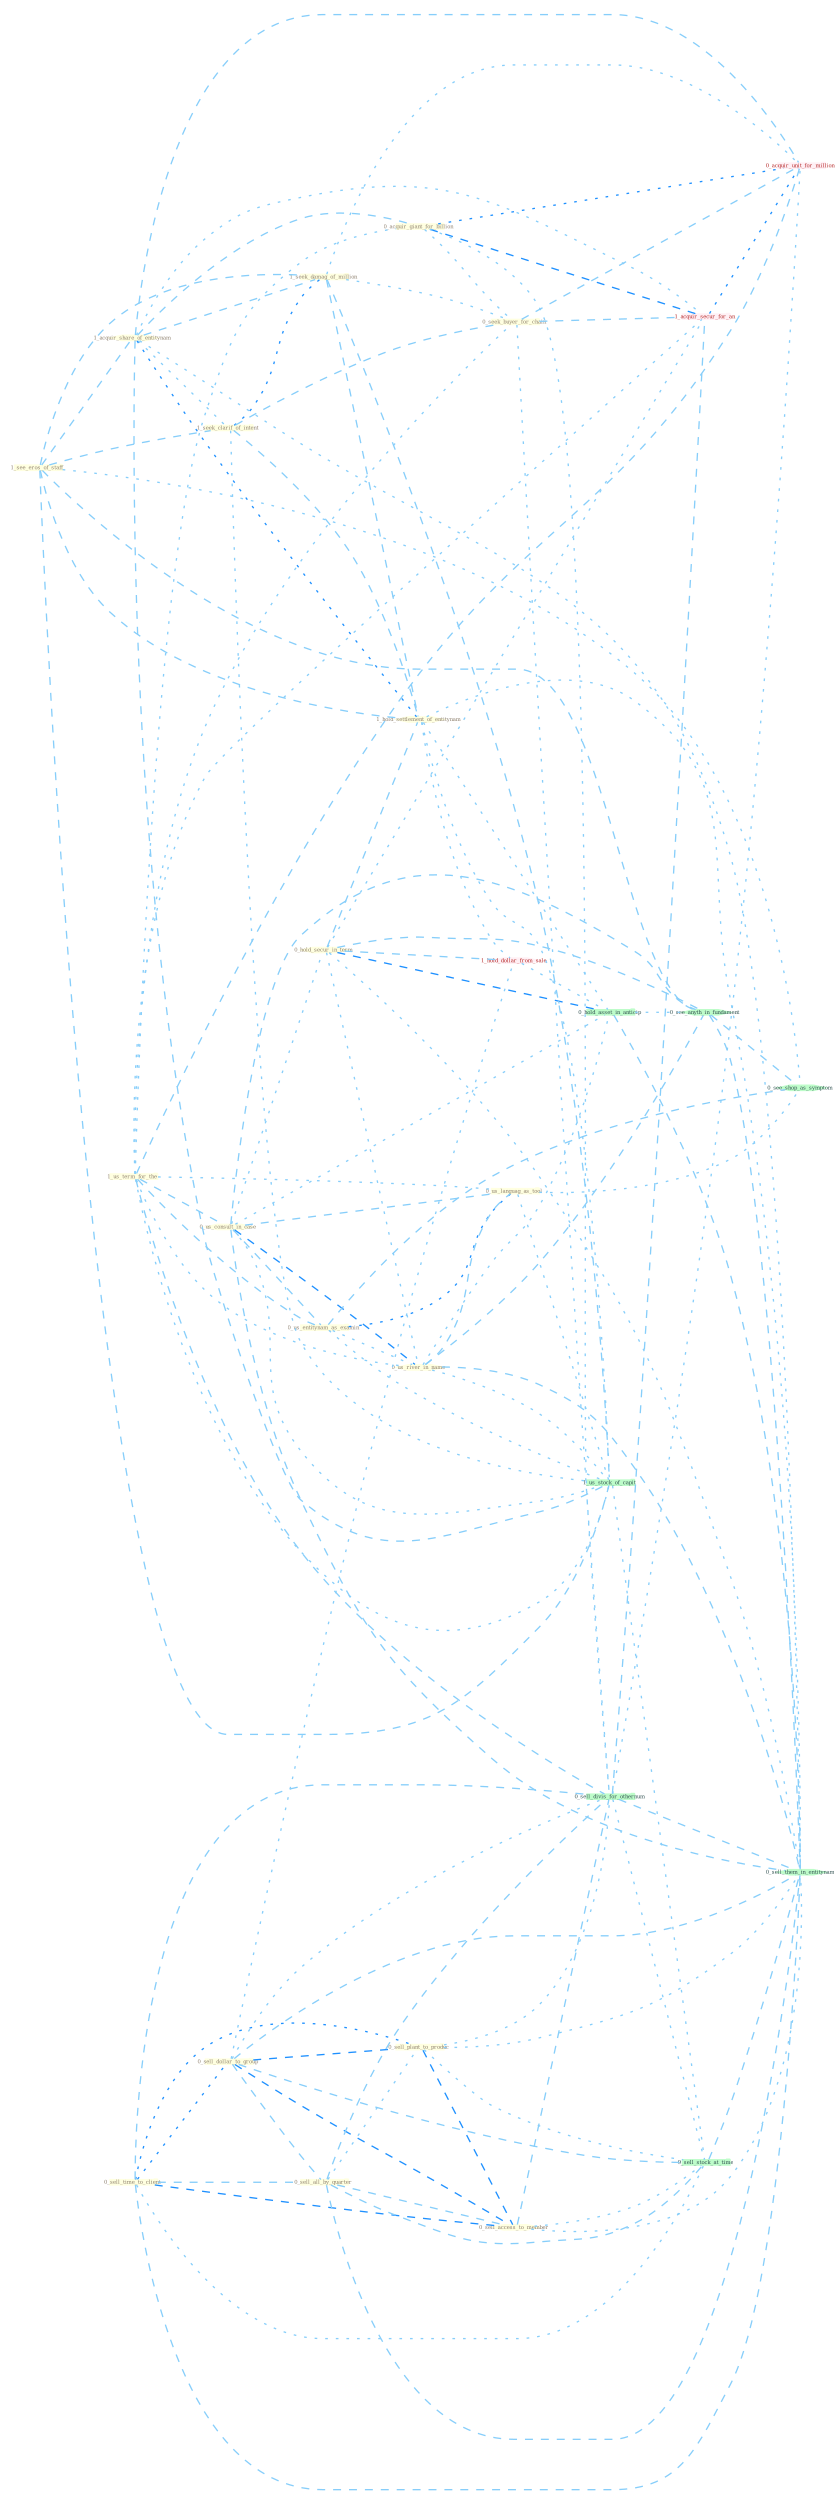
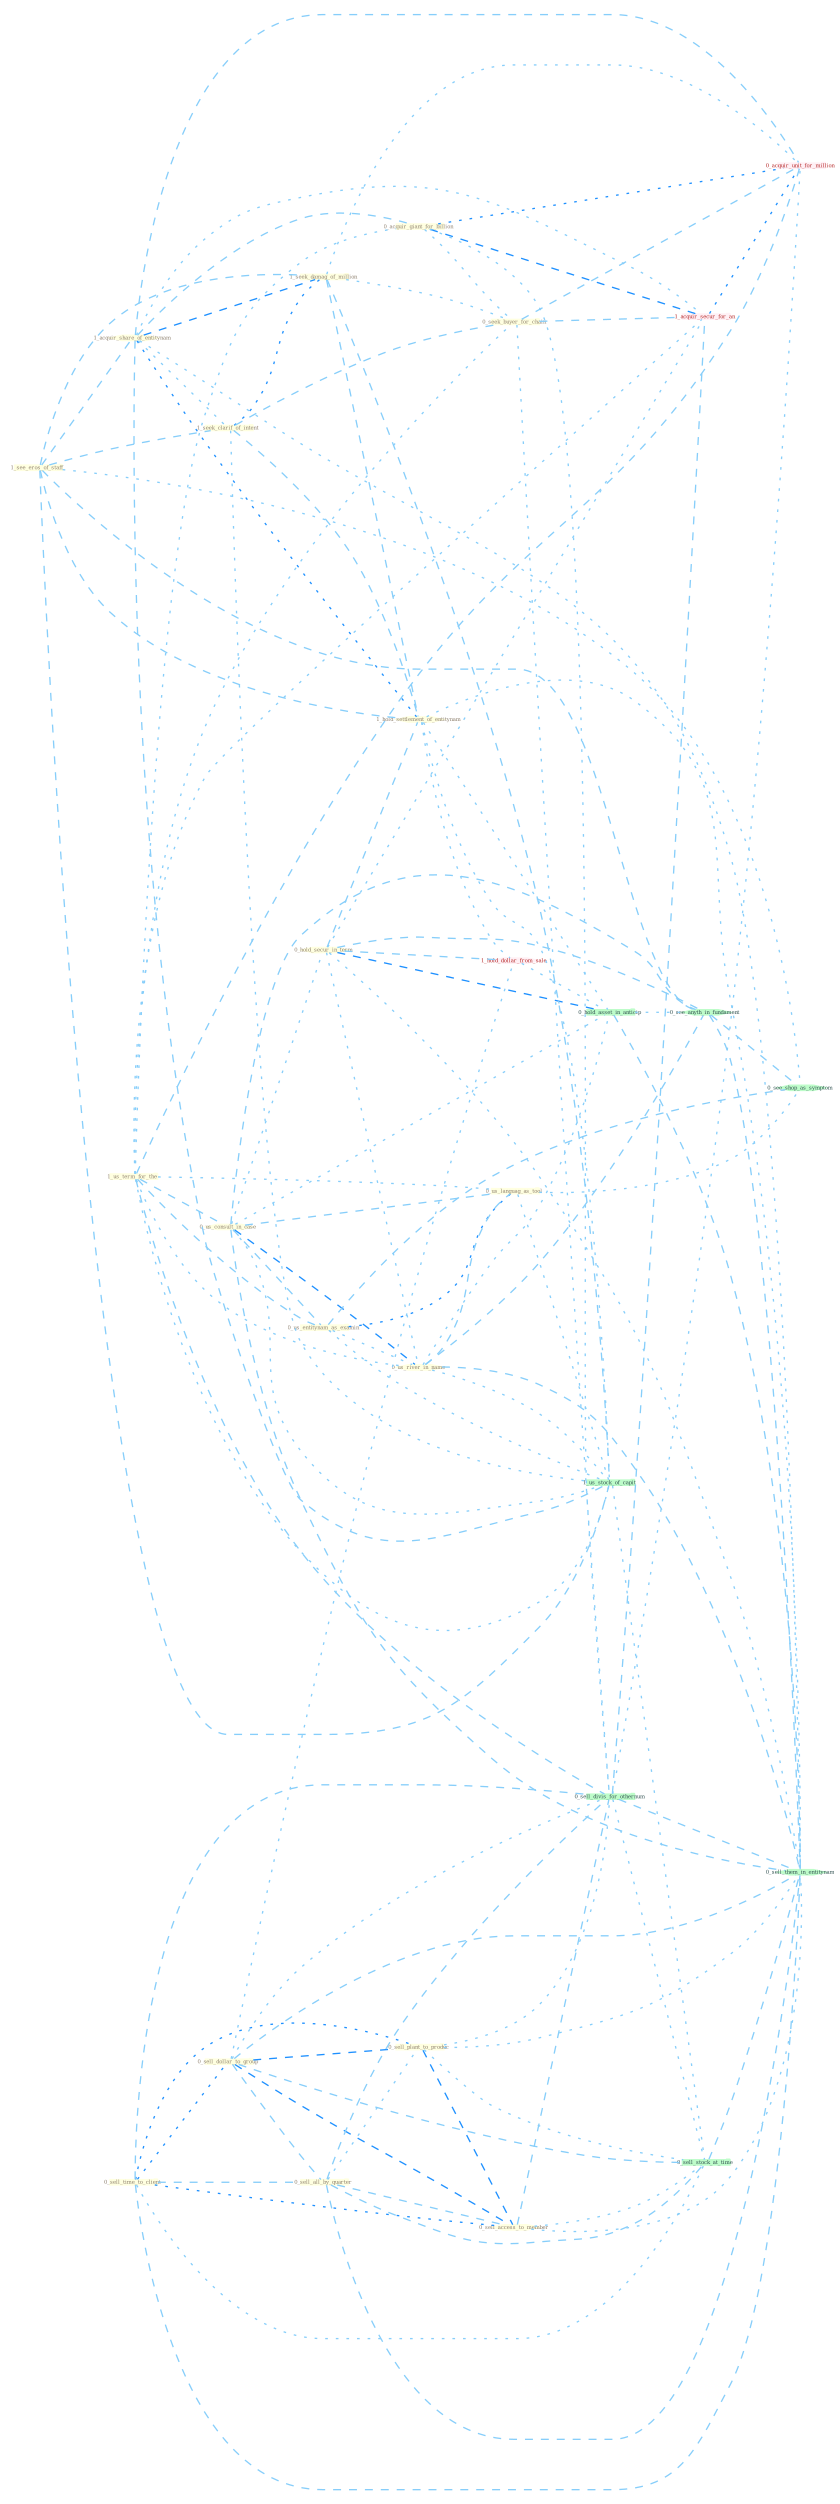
edge "1_seek_damag_of_million" -- "1_acquir_share_of_entitynam": color #87cefa -> #1e90ff
node "9_sell_stock_at_time": label "9_sell_stock_at_time" -> "0_sell_stock_at_time"
edge "0_sell_time_to_client" -- "0_sell_access_to_member": style dashed -> dotted
